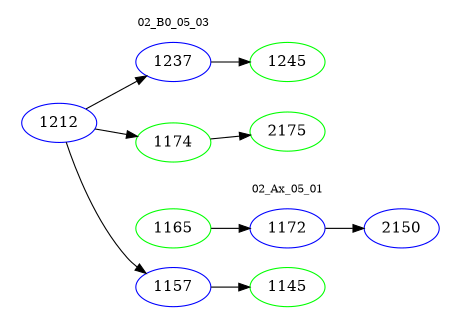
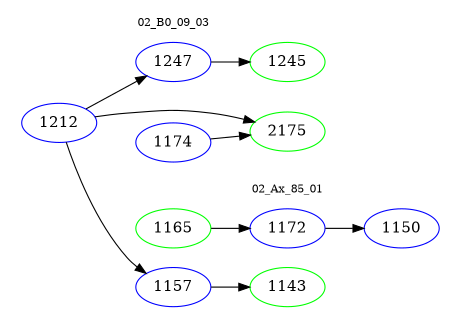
cluster "02_B0_05_03": label "02_B0_05_03" -> "02_B0_09_03"
node "1237": label "1237" -> "1247"
edge "1212" -> "1174": now "1212" -> "2175"
node "1174": color green -> blue
cluster "02_Ax_05_01": label "02_Ax_05_01" -> "02_Ax_85_01"
node "2150": label "2150" -> "1150"
node "1145": label "1145" -> "1143"
